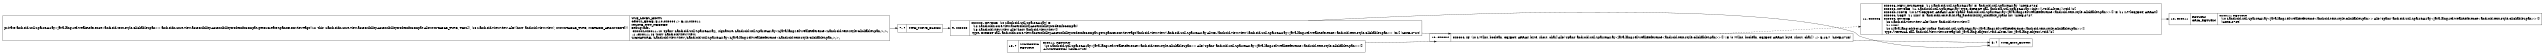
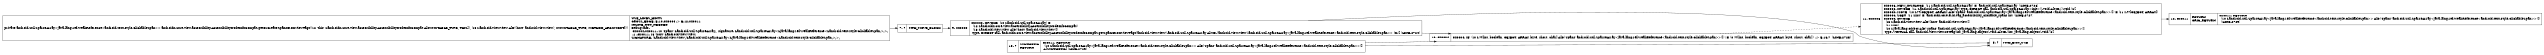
edge "10: 0x0004" -> "8: ?": now "13: ?" -> "8: ?"
node "8: ?": text "MTH_EXIT_BLOCK" -> "MTH_EXIT_USE"
